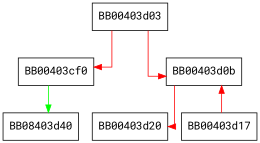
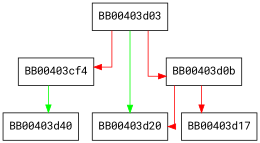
edge "BB00403d03" -> "BB00403d20": added
node "BB00403cf0": label "BB00403cf0" -> "BB00403cf4"
edge "BB00403d17" -> "BB00403d0b": reversed
node "BB08403d40": label "BB08403d40" -> "BB00403d40"
